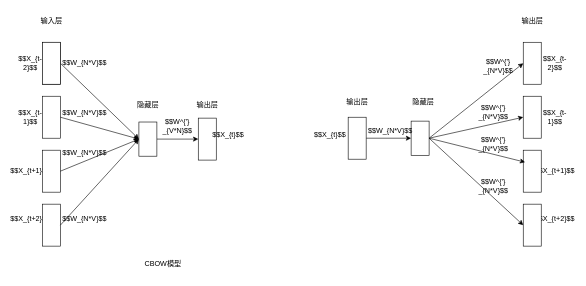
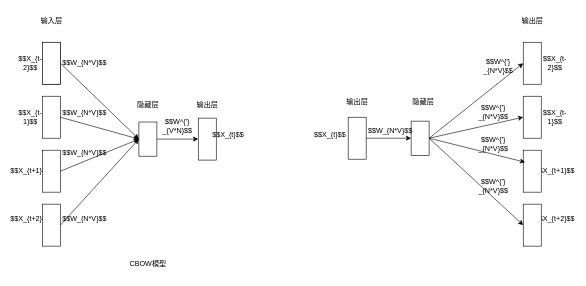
node "CBOW模型": moved (163, 264) -> (148, 264)
